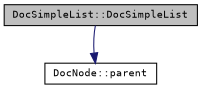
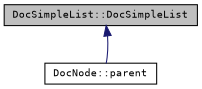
edge "DocSimpleList::DocSimpleList" -> "DocNode::parent": reversed
